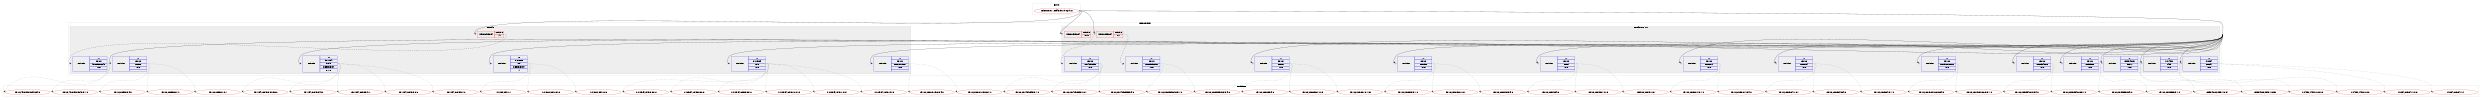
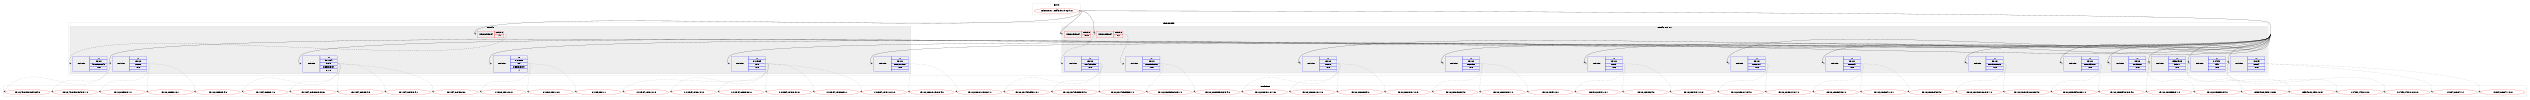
node "dev-qt/qtcore-4.8.7-r2": added
node "dev-qt/qtscript-4.8.7": label "dev-qt/qtscript-4.8.7" -> "dev-qt/devel-4.8.7"
